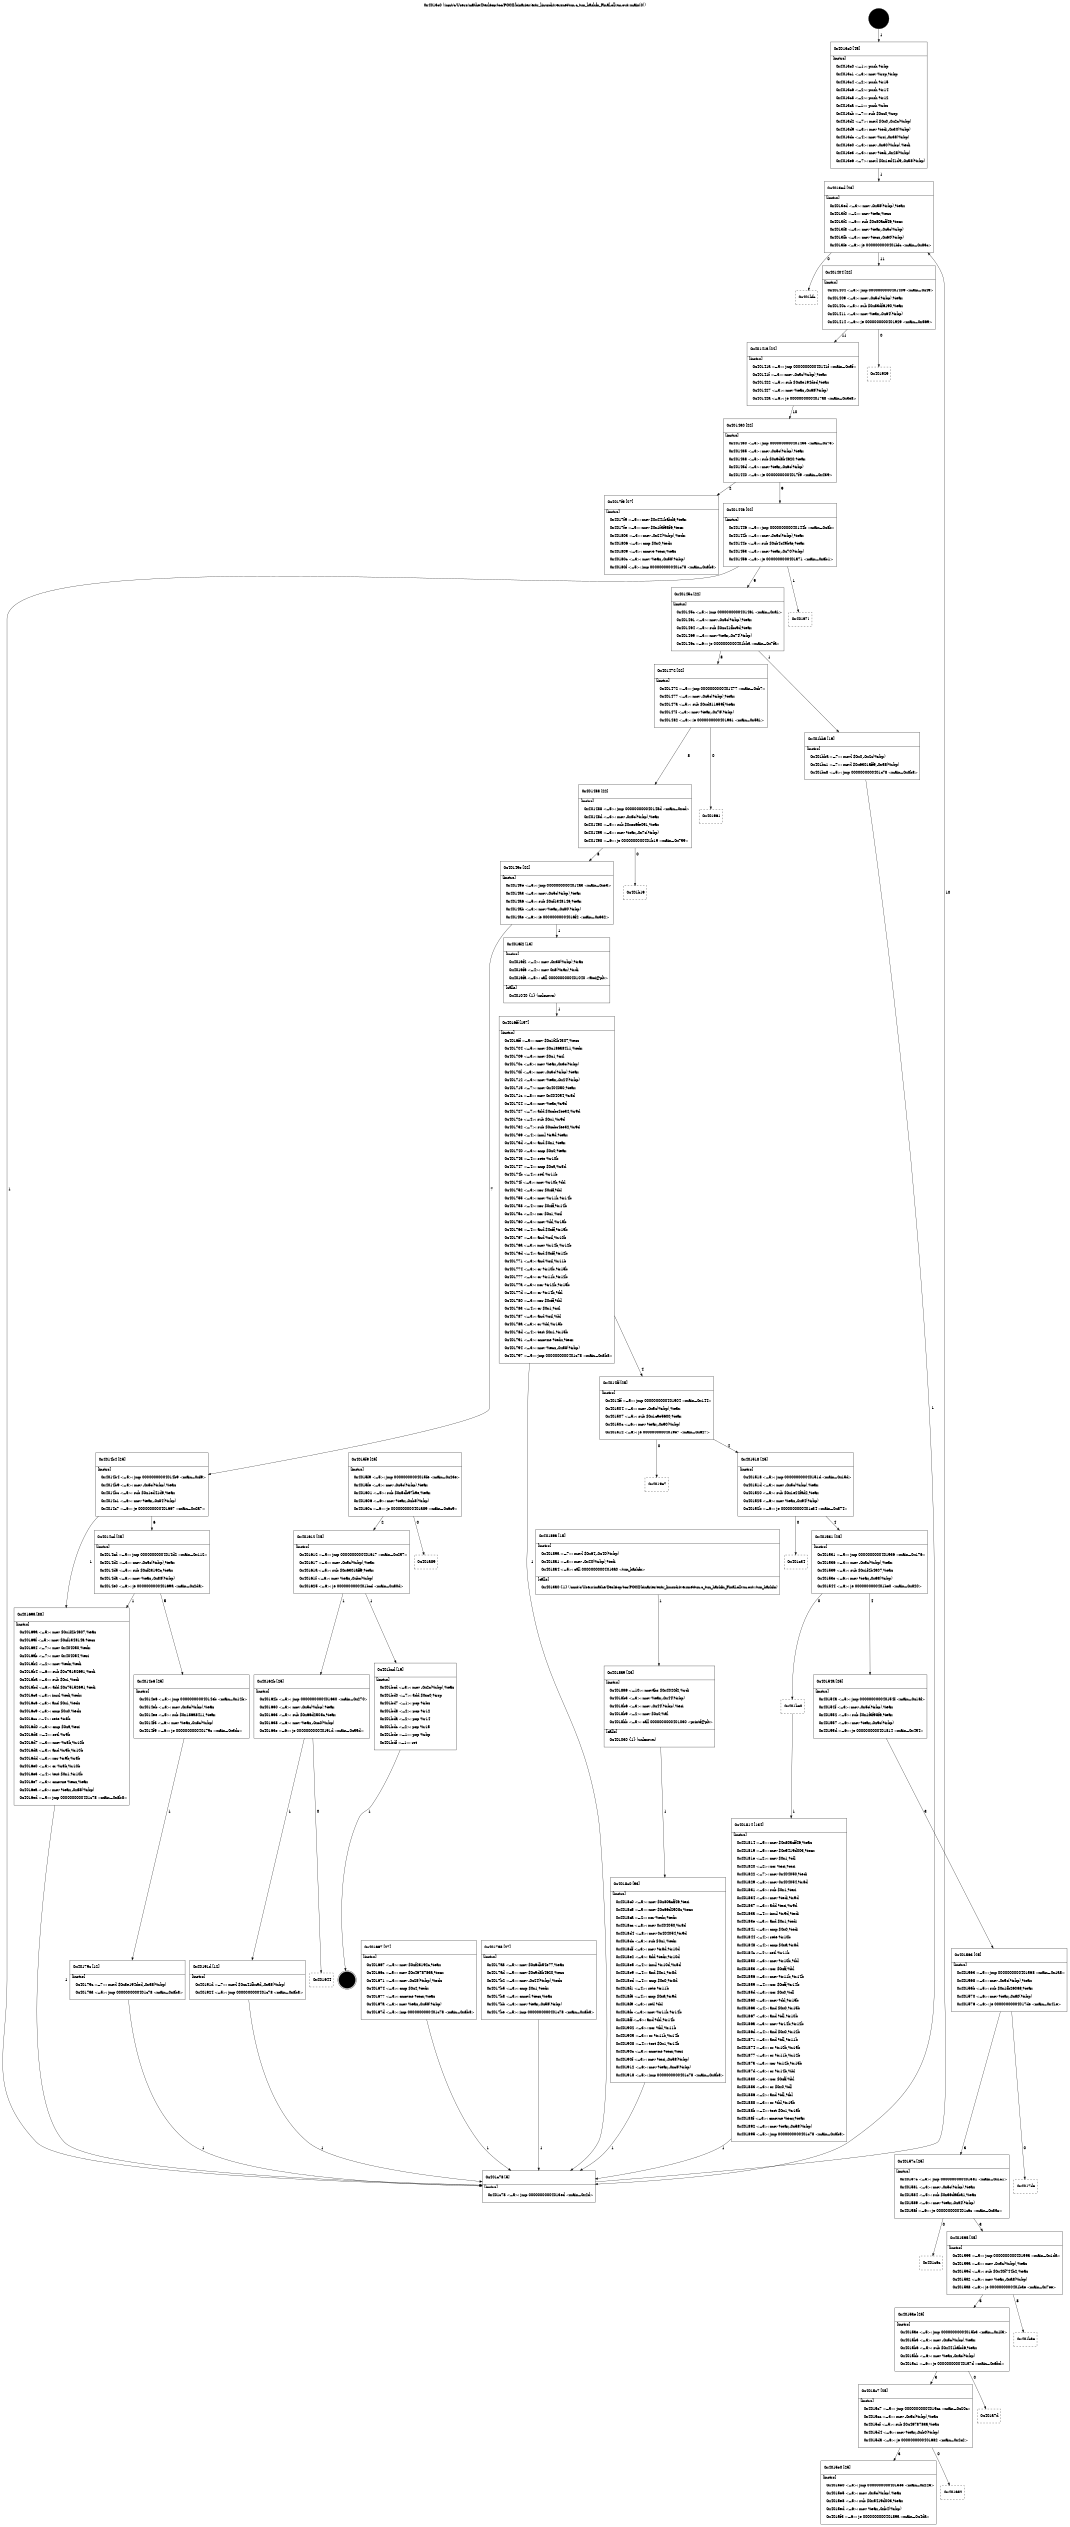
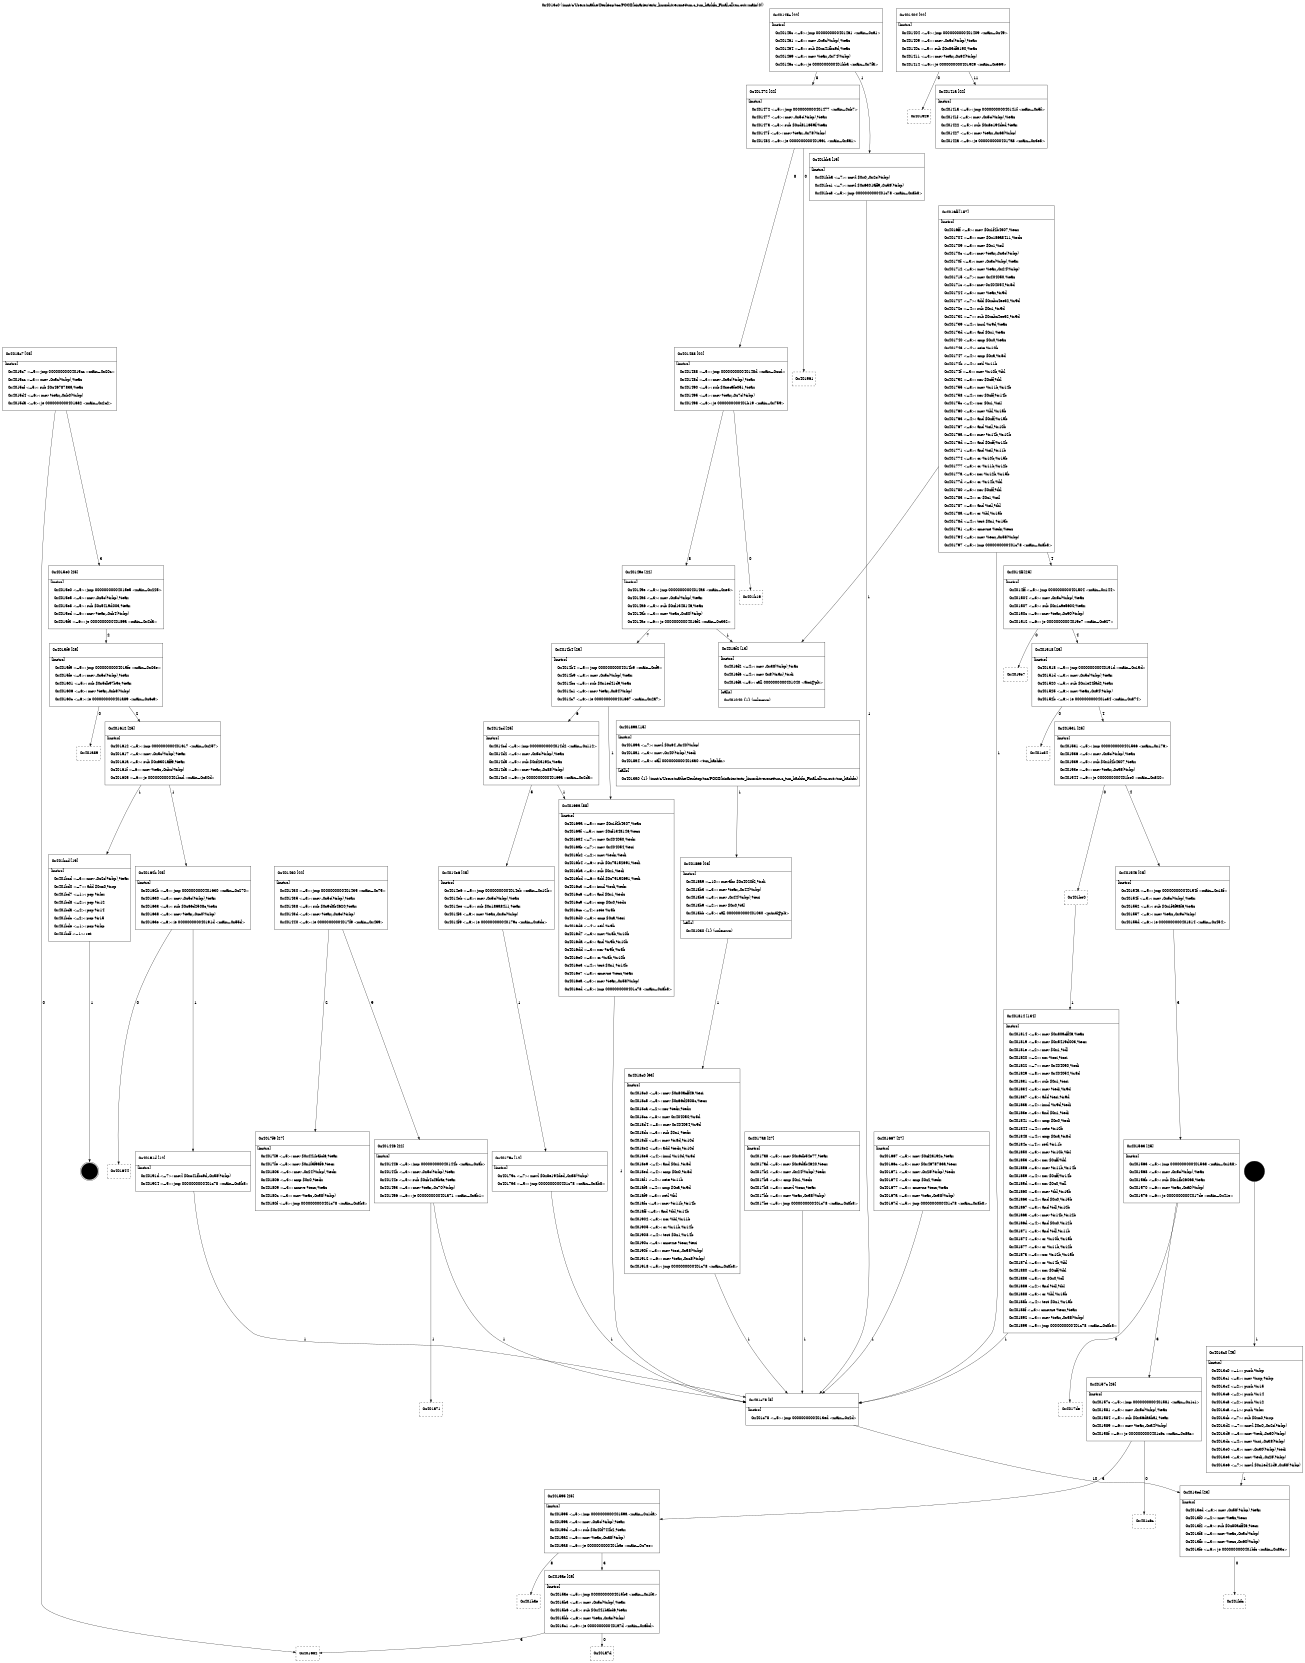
edge "0x4013ed [23]" -> "0x401404 [22]": removed, label "11"
edge "0x40141a [22]" -> "0x401430 [22]": removed, label "10"
edge "0x401446 [22]" -> "0x40145c [22]": removed, label "9"
edge "0x4015e0 [25]" -> "0x4015f9 [25]": added, label "2"
edge "0x4016f2 [13]" -> "0x4016ff [157]": reversed
edge "0x4015ae [25]" -> "0x4015c7 [25]": now "0x4015ae [25]" -> "0x401682"
